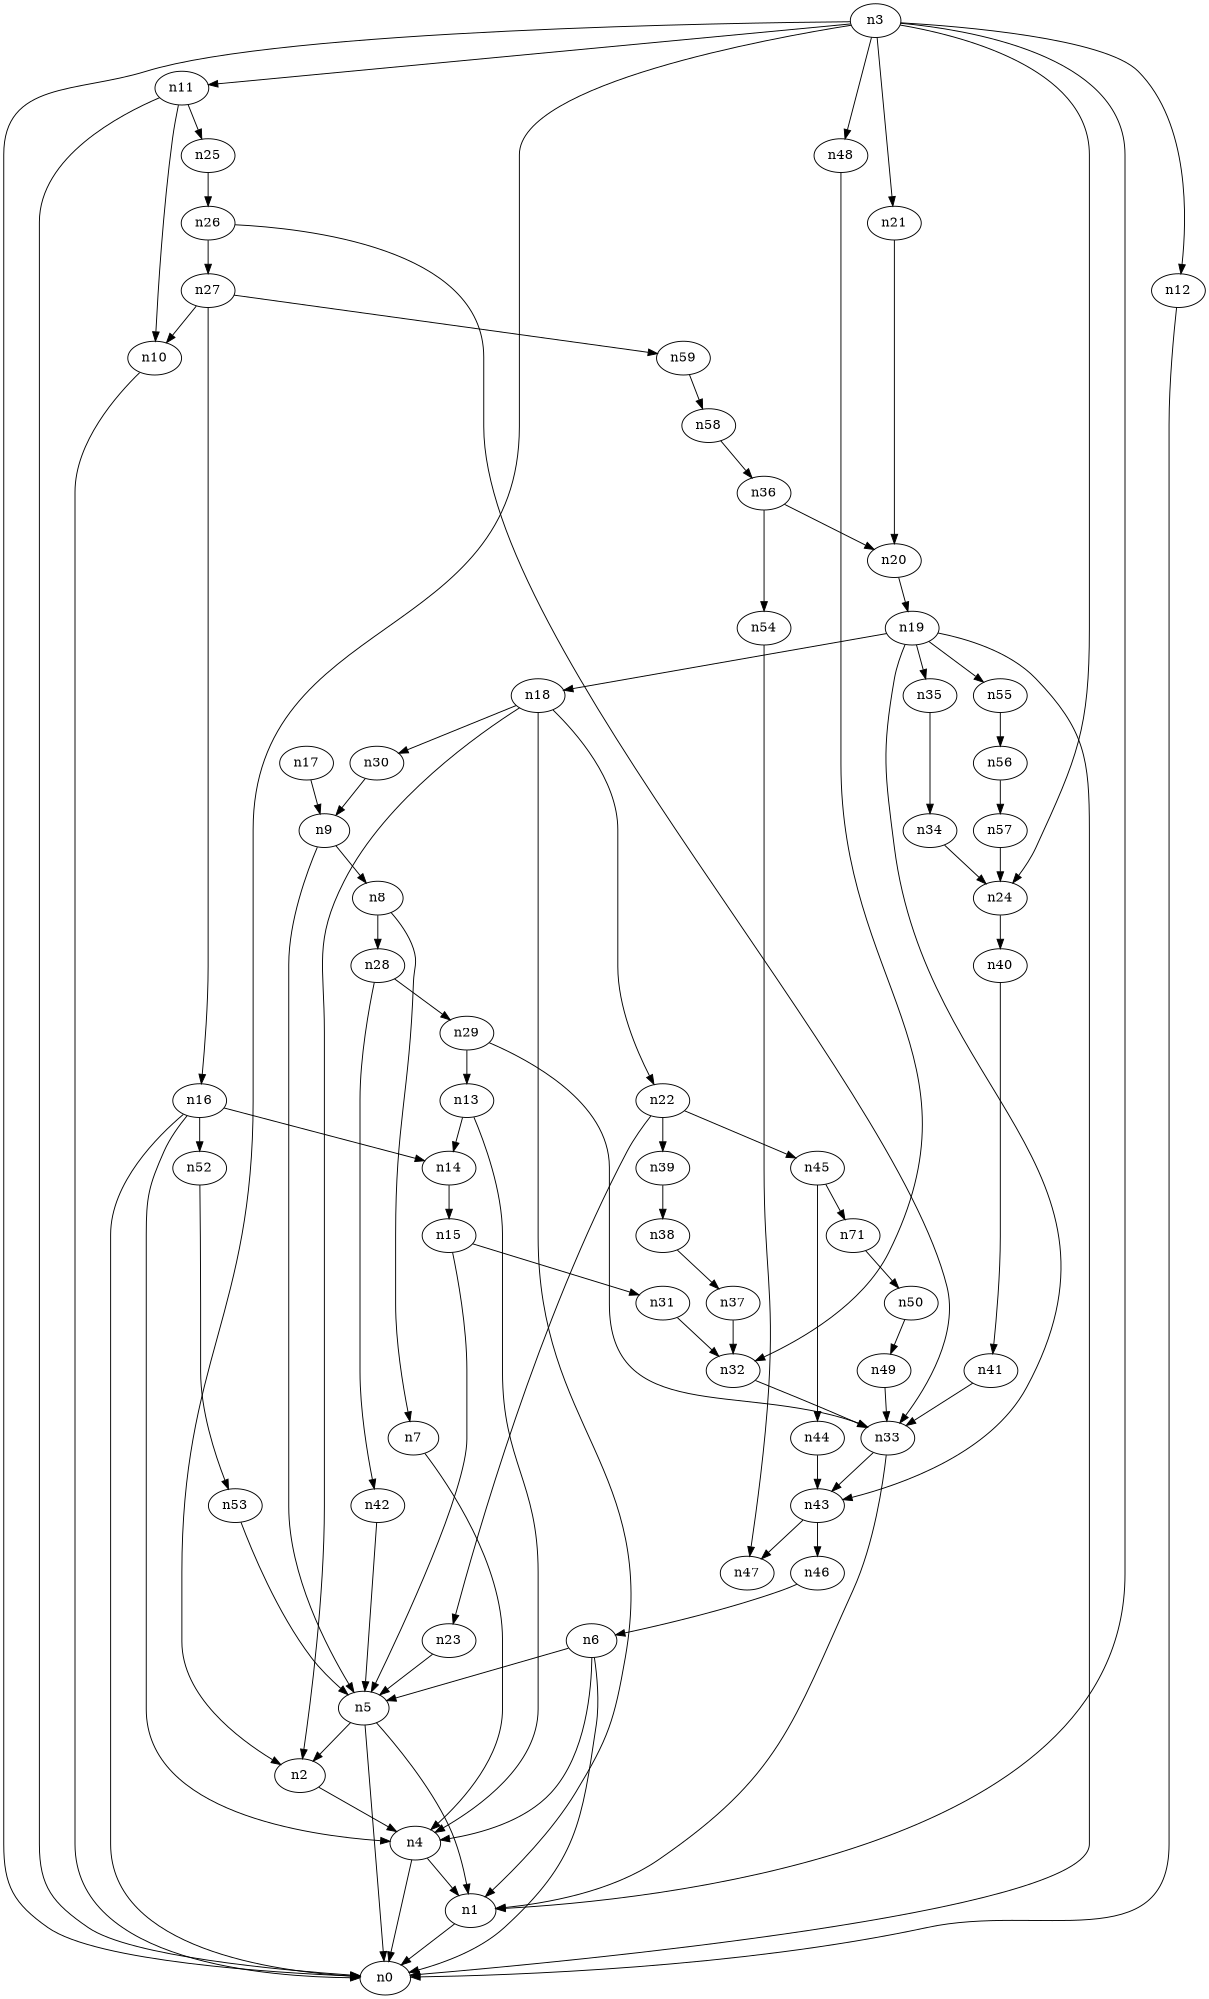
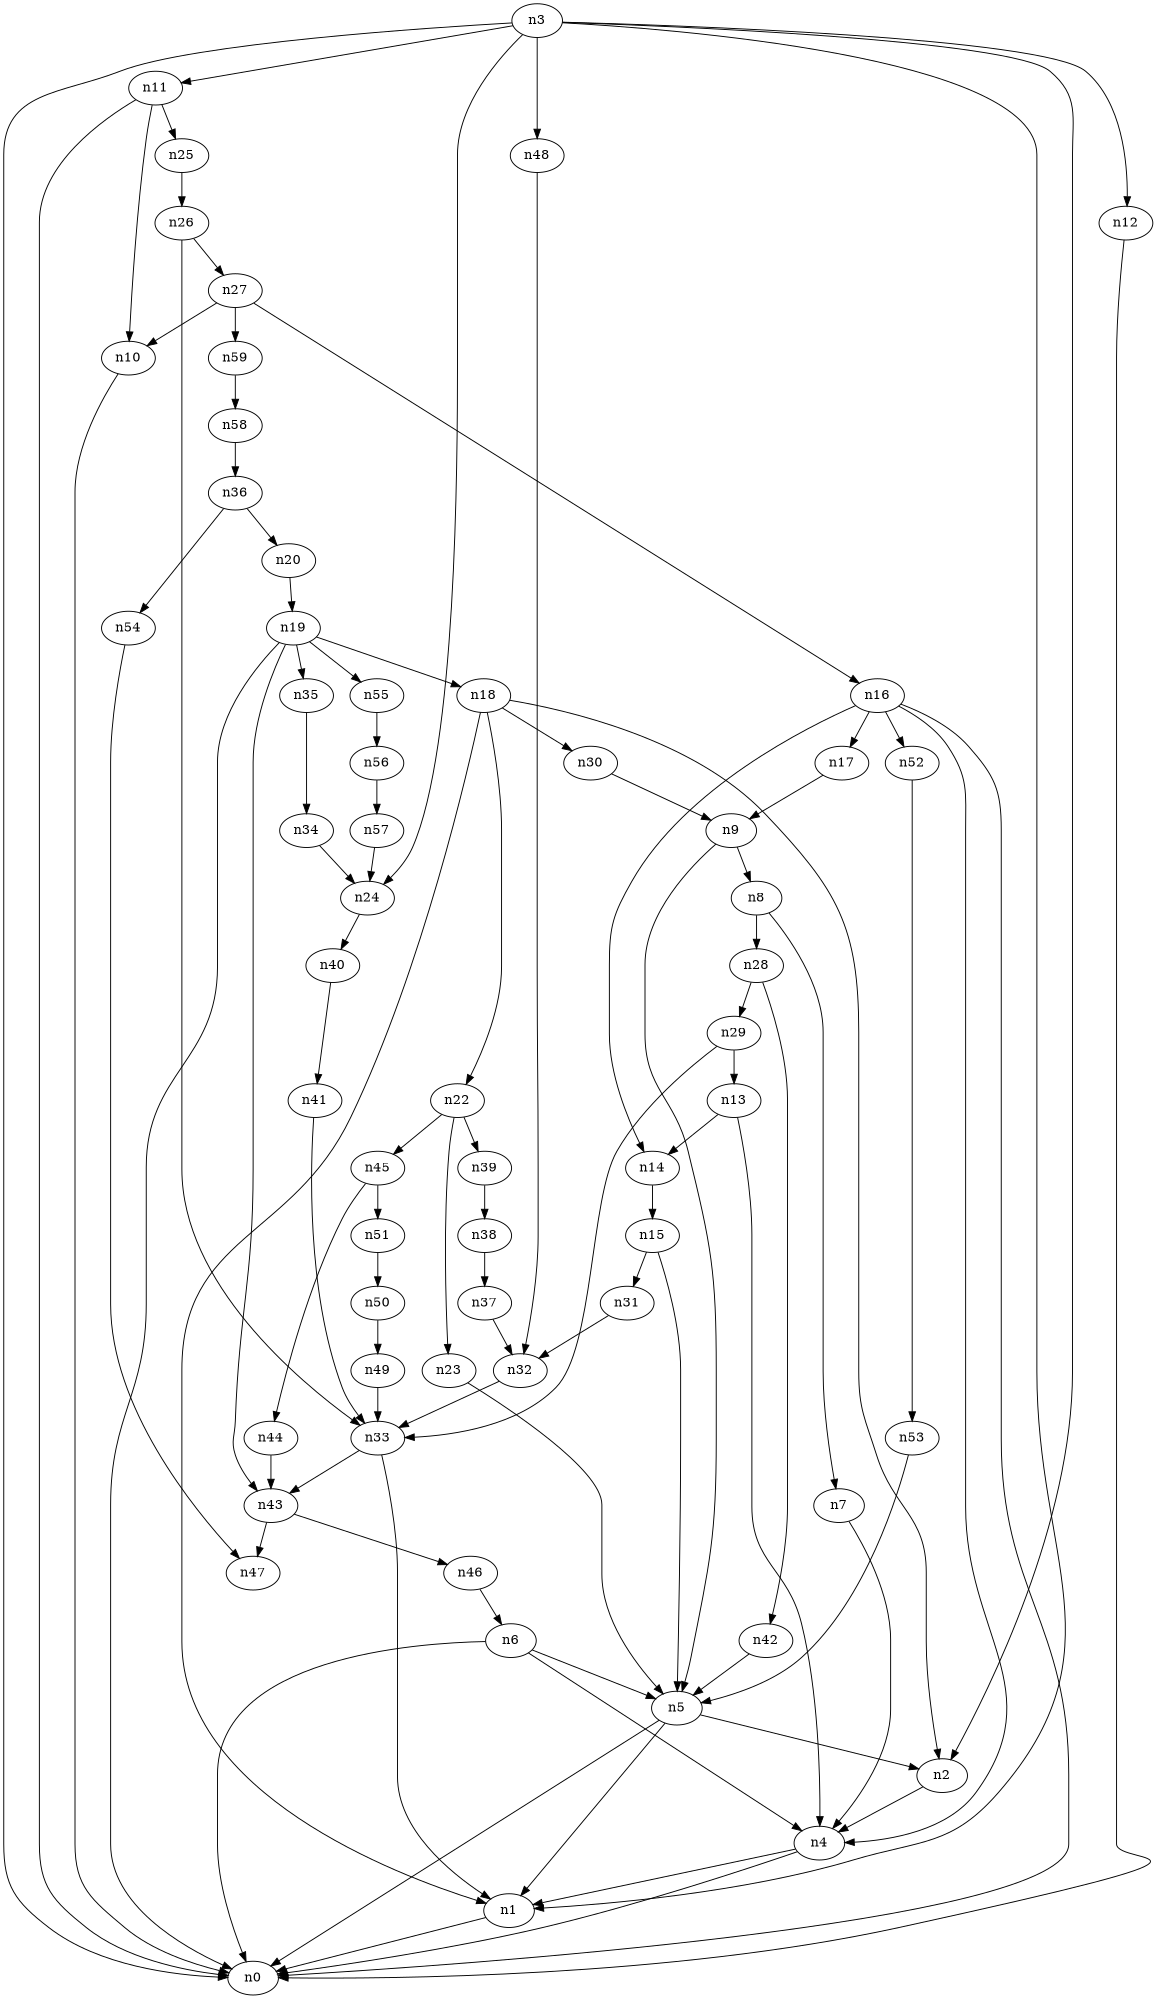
node "n21": removed
edge "n16" -> "n17": added
node "n71": label "n71" -> "n51"
